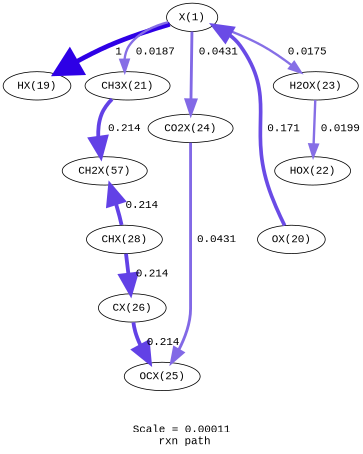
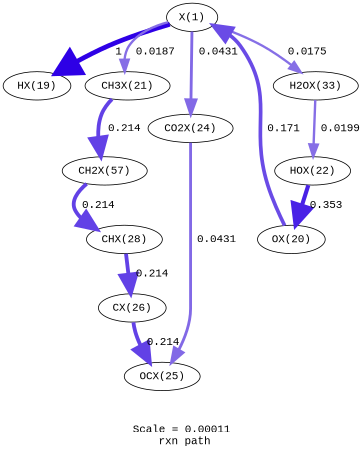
node "H2OX(23)": label "H2OX(23)" -> "H2OX(33)"
edge "HOX(22)" -> "OX(20)": added, label "0.353"
edge "CHX(28)" -> "CH2X(57)": reversed
